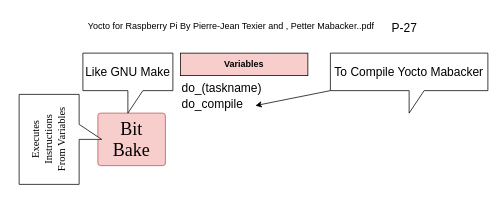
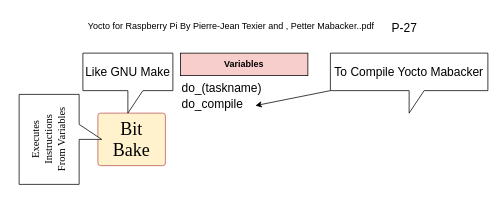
node "Bit Bake": fillcolor #f8cecc -> #fff2cc
